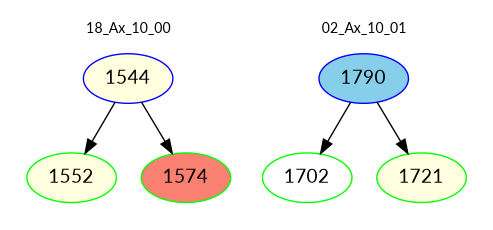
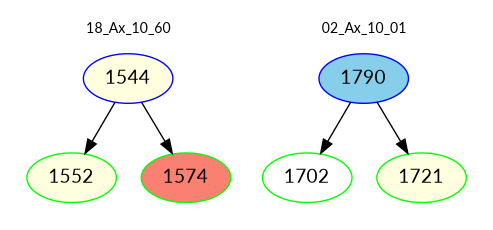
cluster "18_Ax_10_00": label "18_Ax_10_00" -> "18_Ax_10_60"
